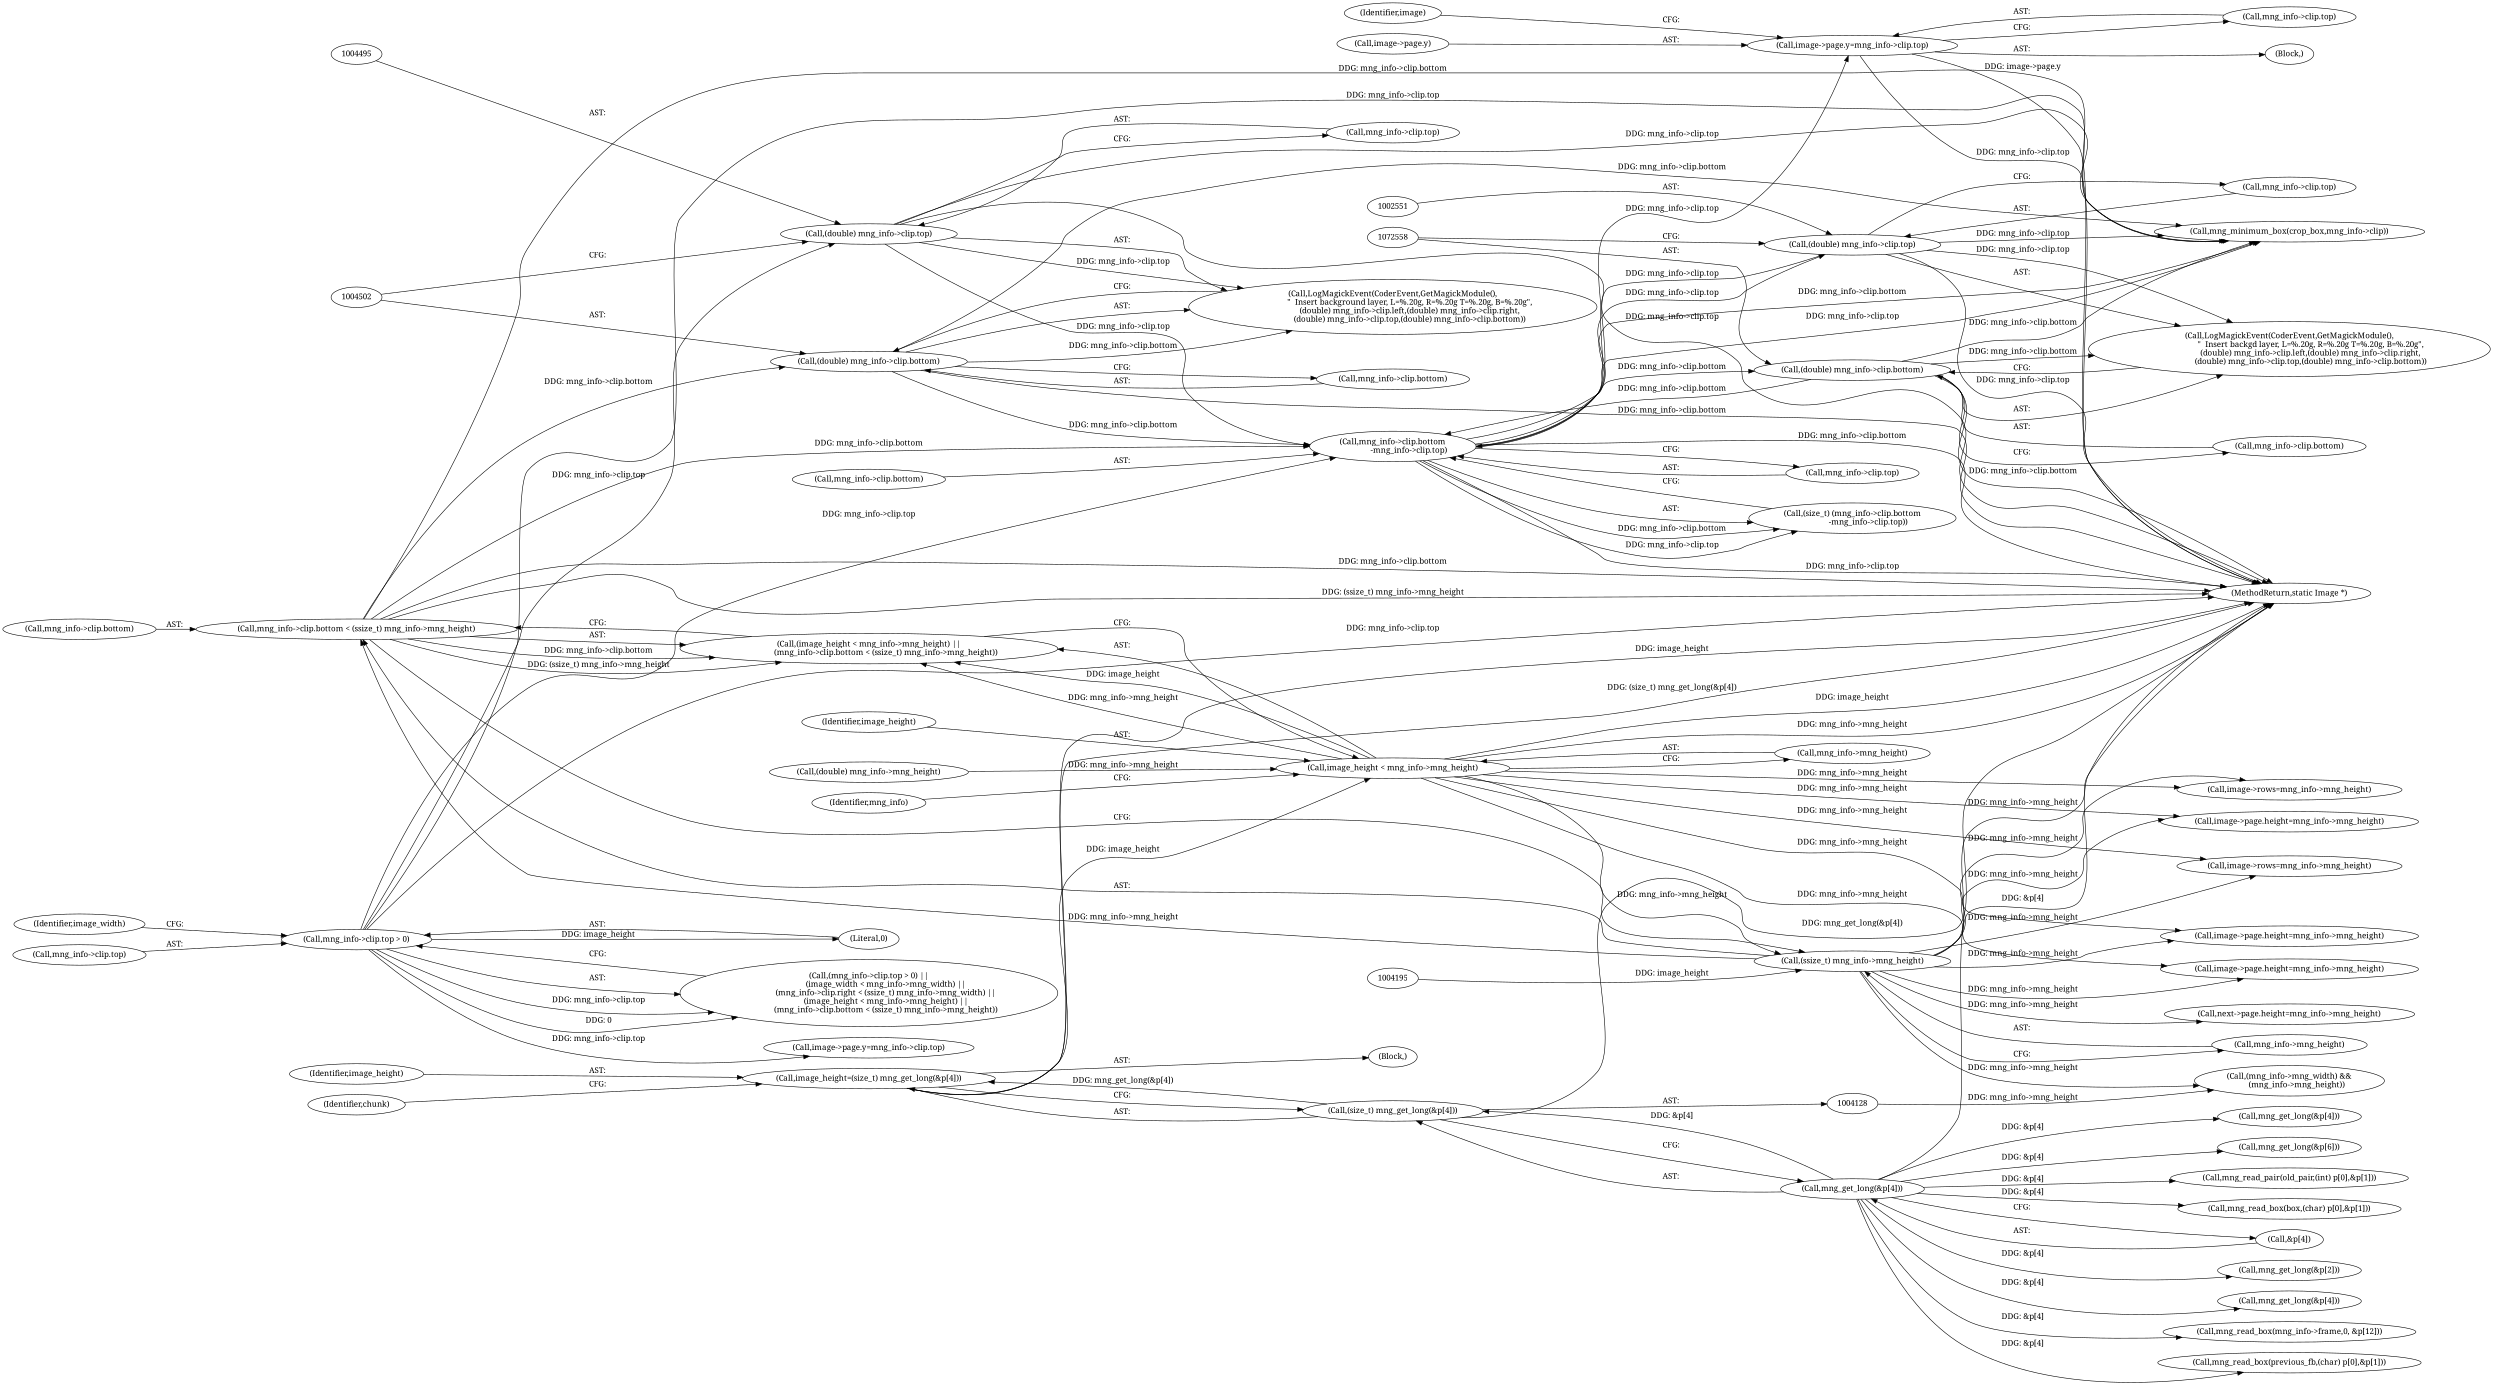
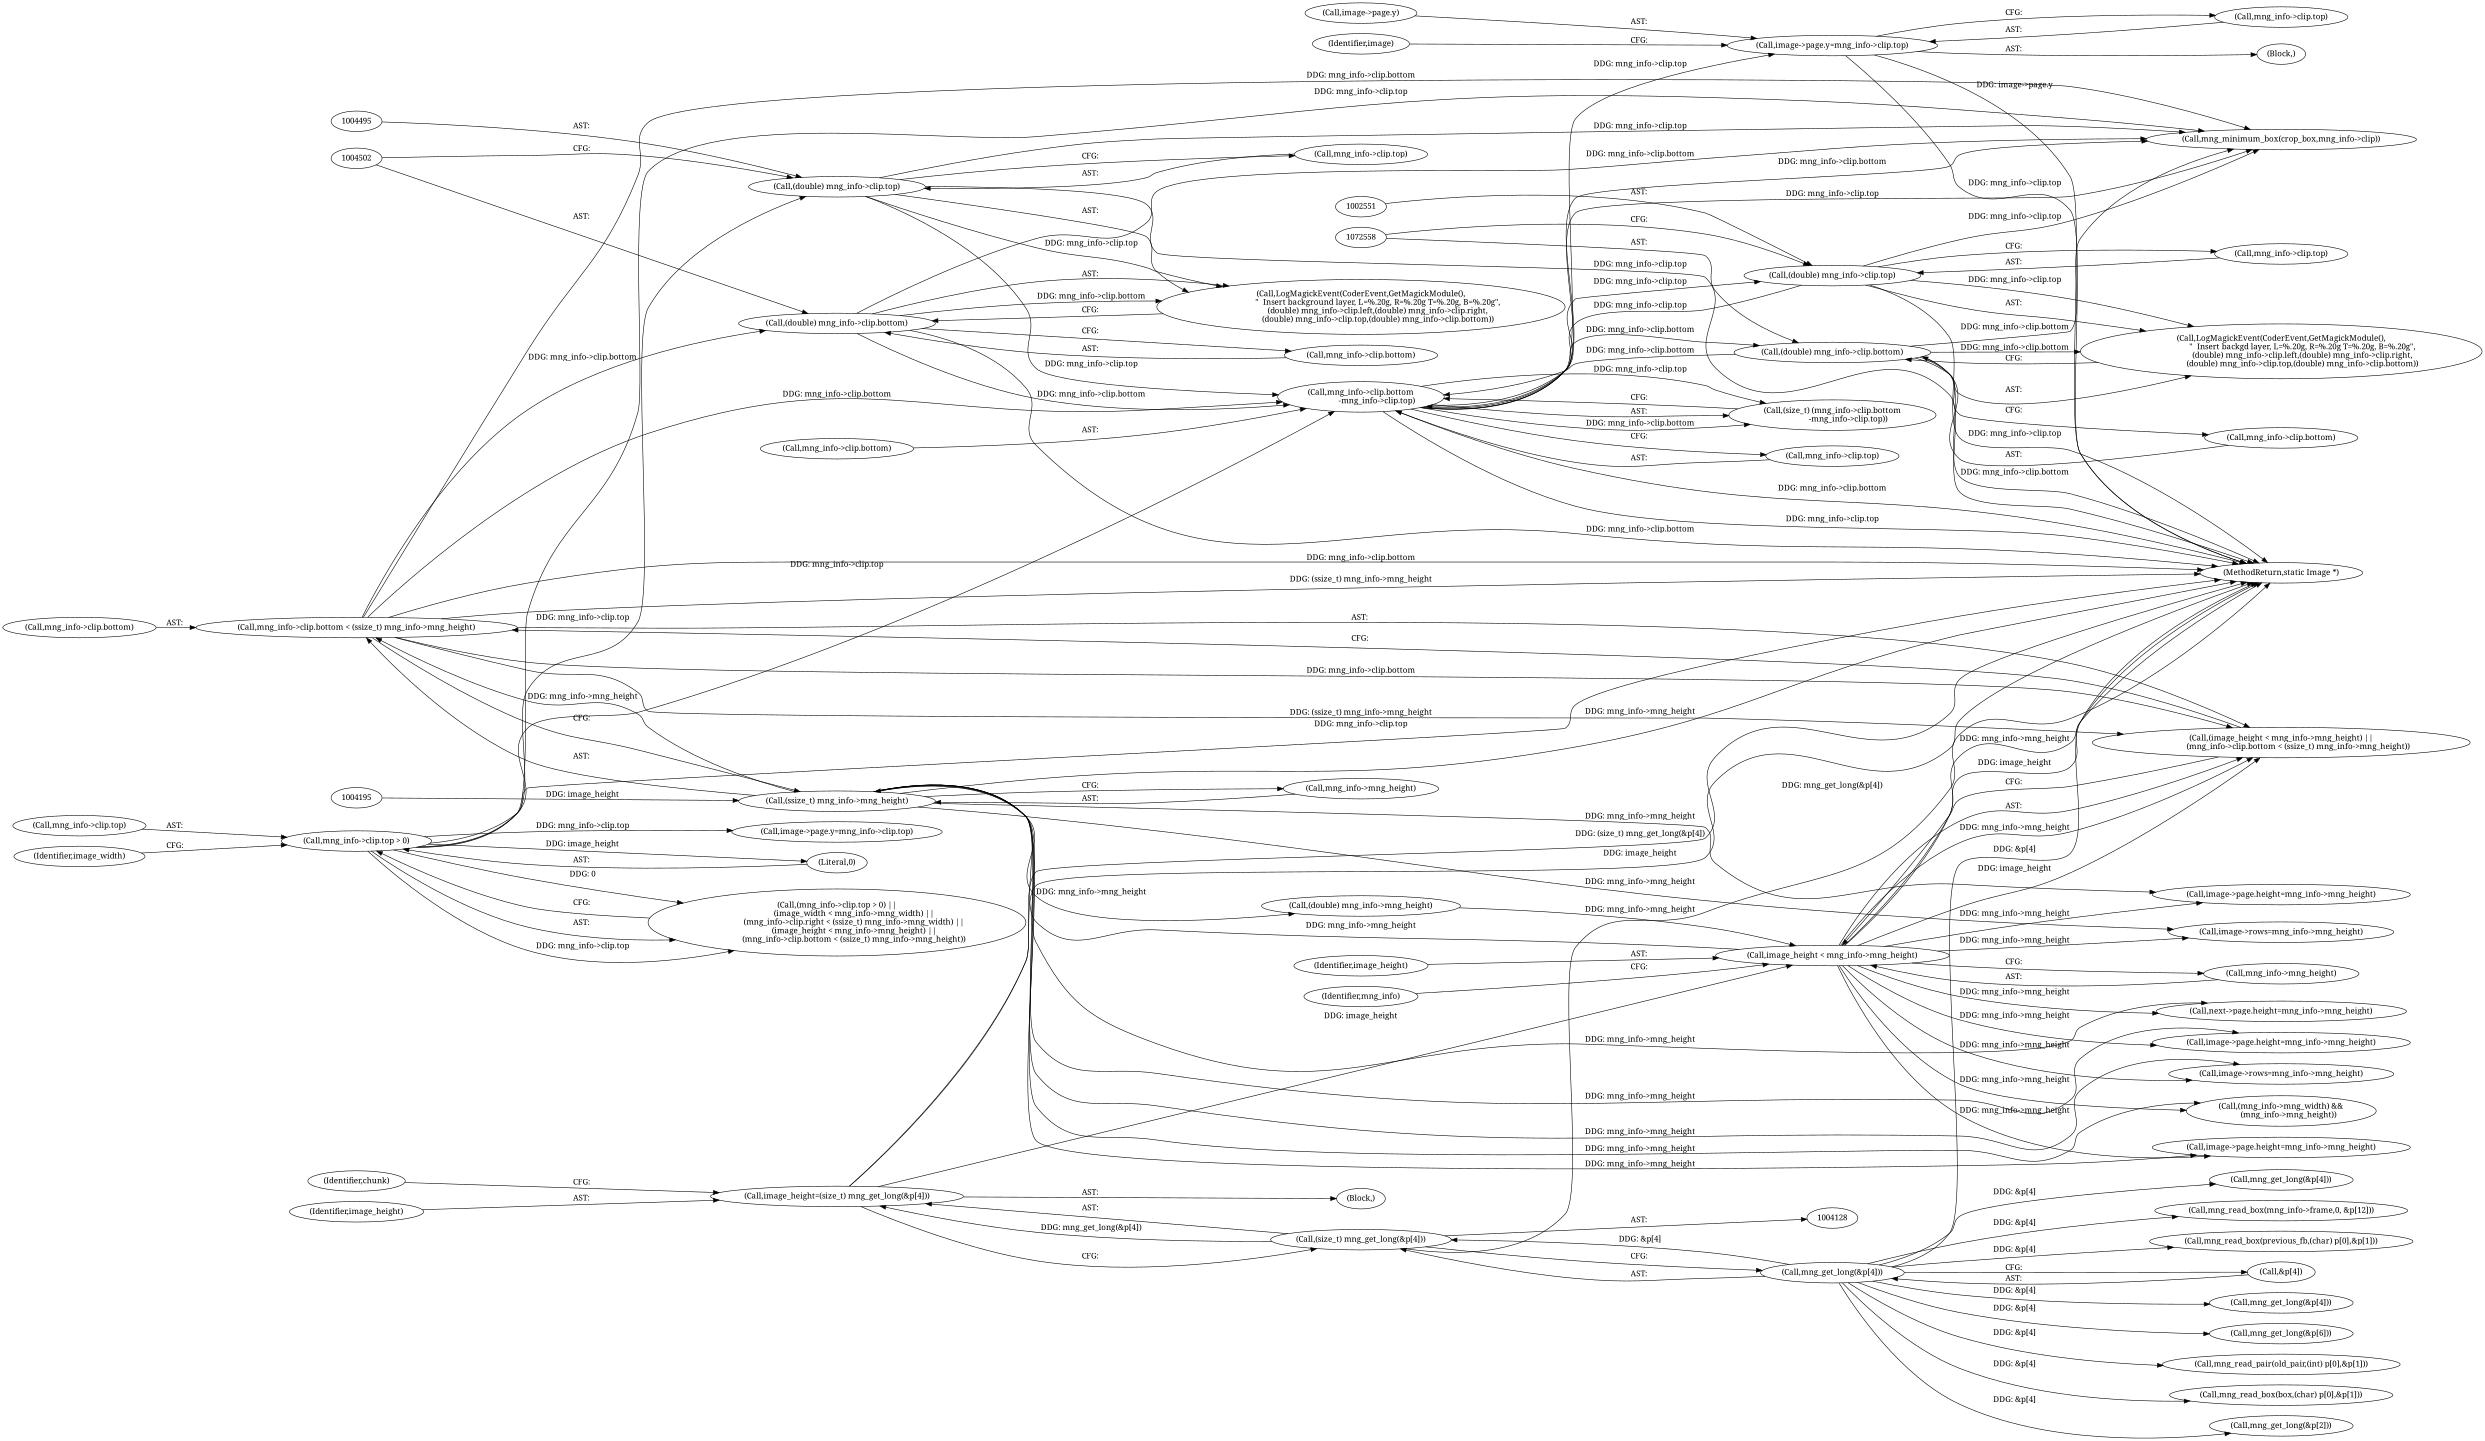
edge "(Call,(ssize_t) mng_info->mng_height)" -> "(Call,(double) mng_info->mng_height)": added, label "DDG: mng_info->mng_height"
edge "(Call,image_height < mng_info->mng_height)" -> "(Call,next->page.height=mng_info->mng_height)": added, label "DDG: mng_info->mng_height"
edge "1004128" -> "(Call,(mng_info->mng_width) && (mng_info->mng_height))": now "(Call,image_height < mng_info->mng_height)" -> "(Call,(mng_info->mng_width) && (mng_info->mng_height))"
